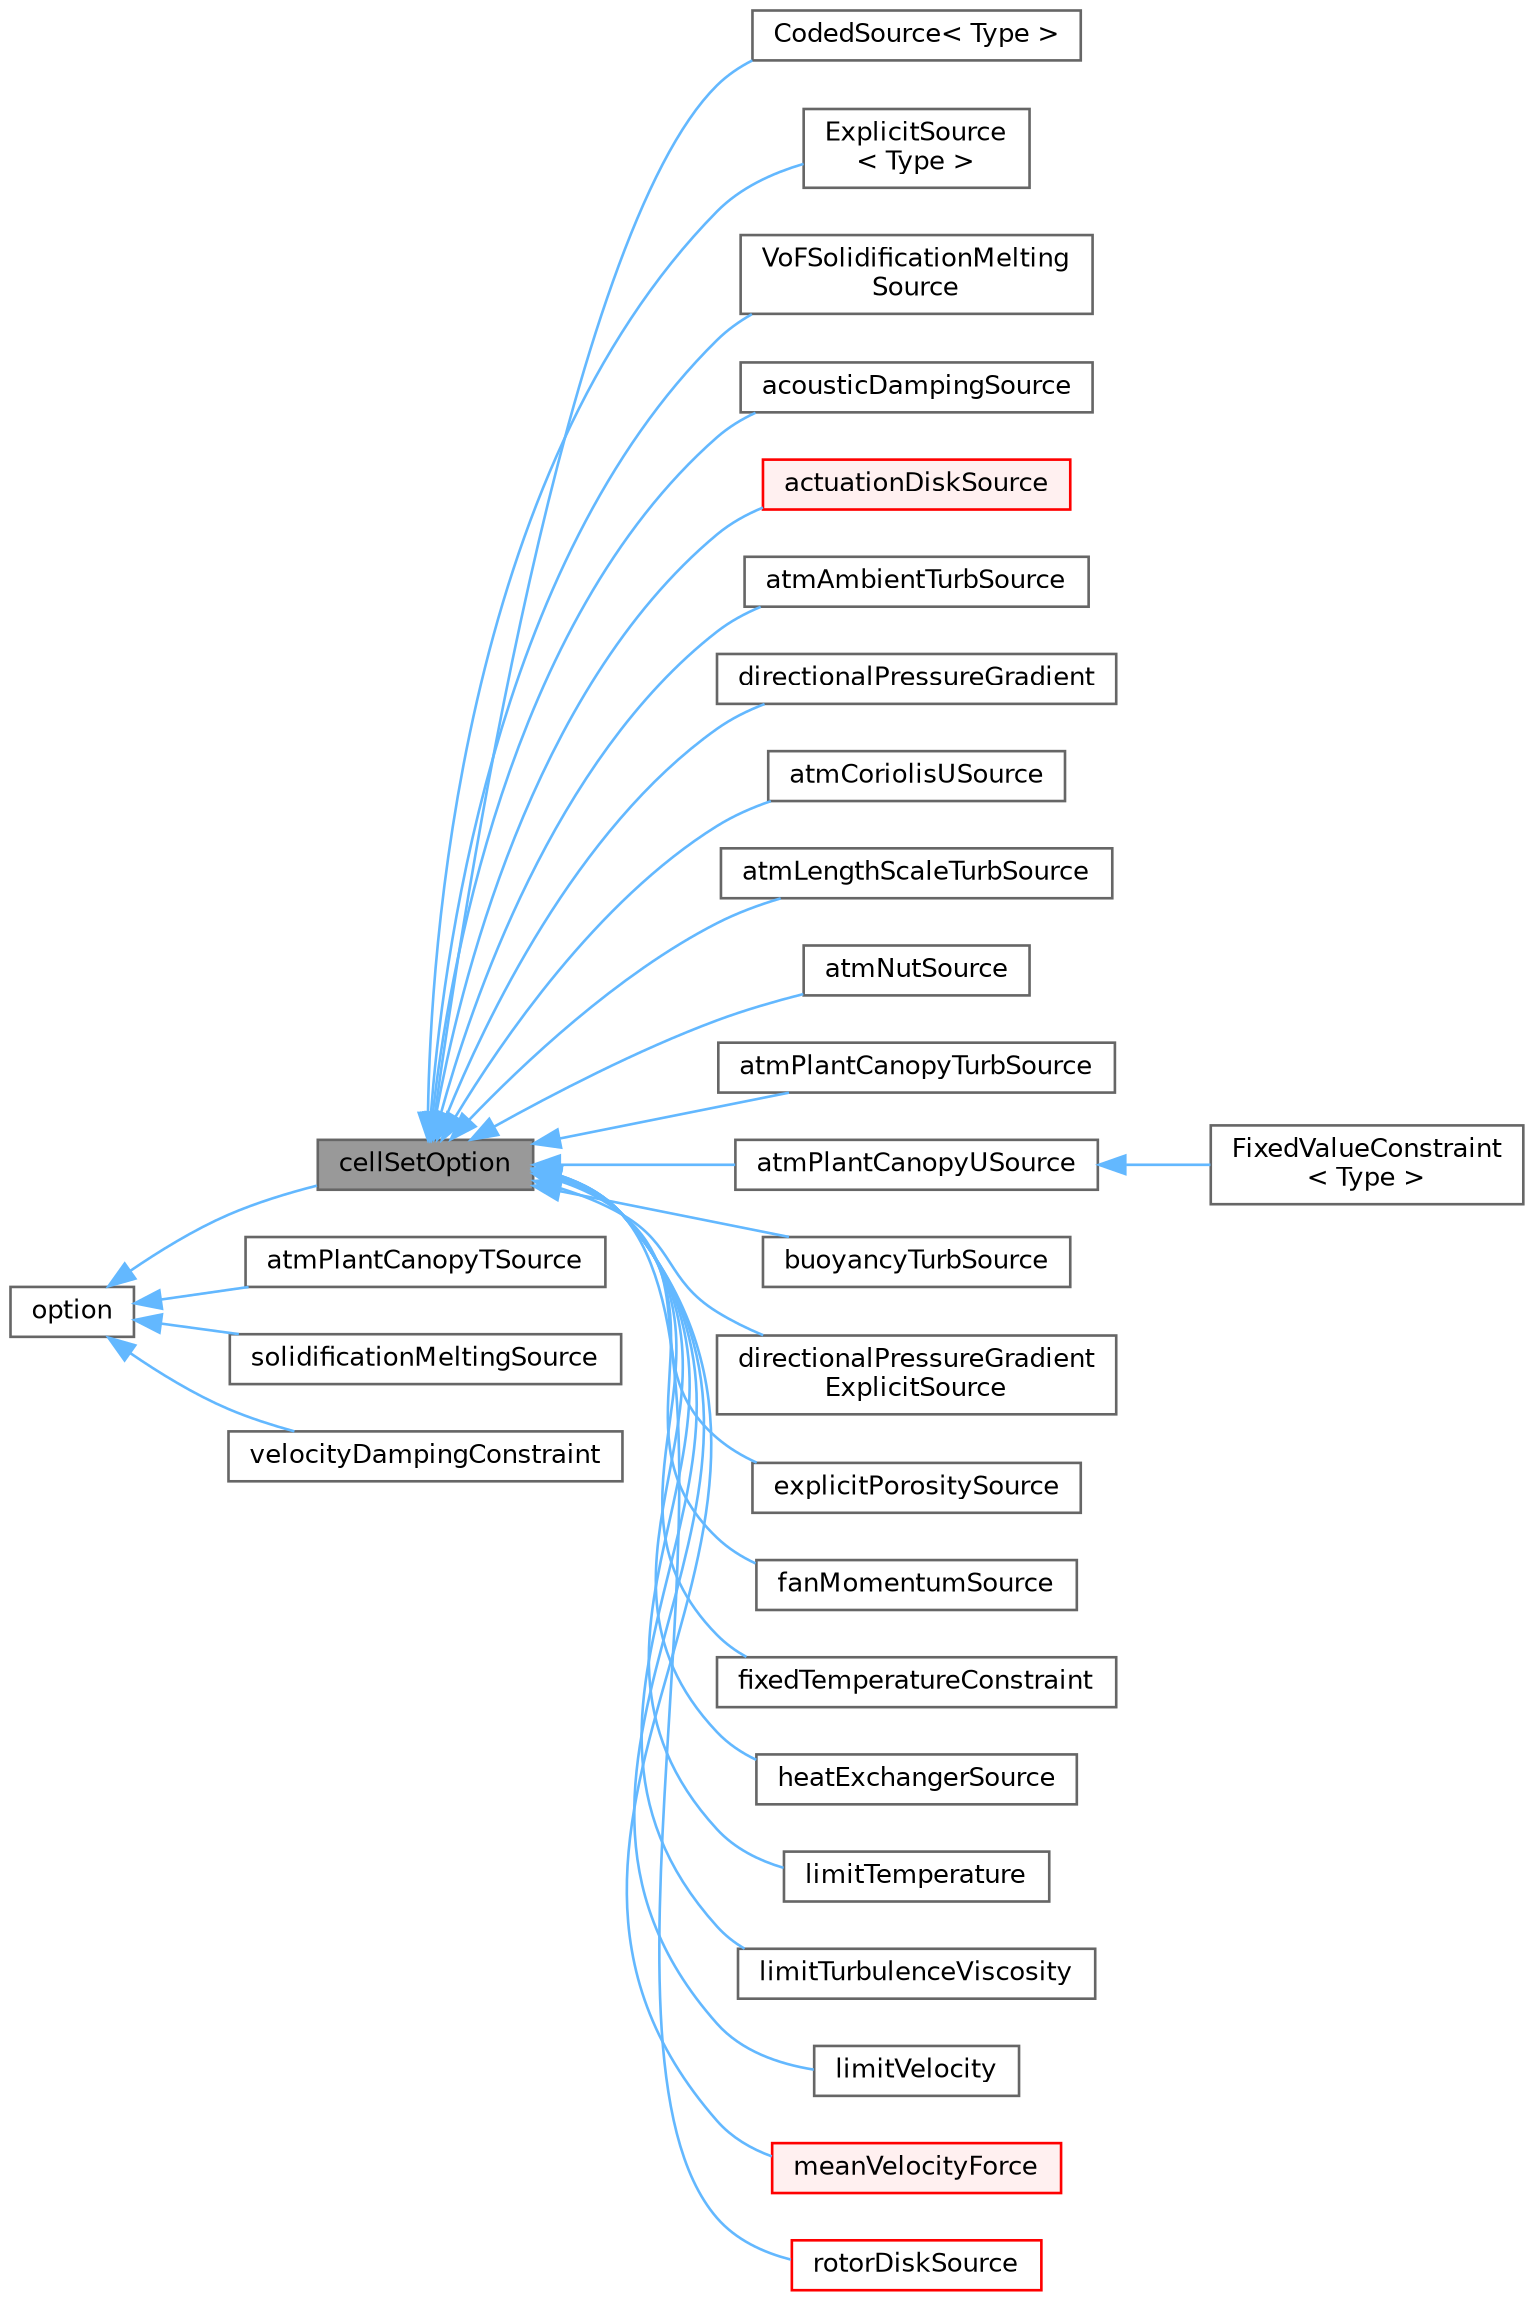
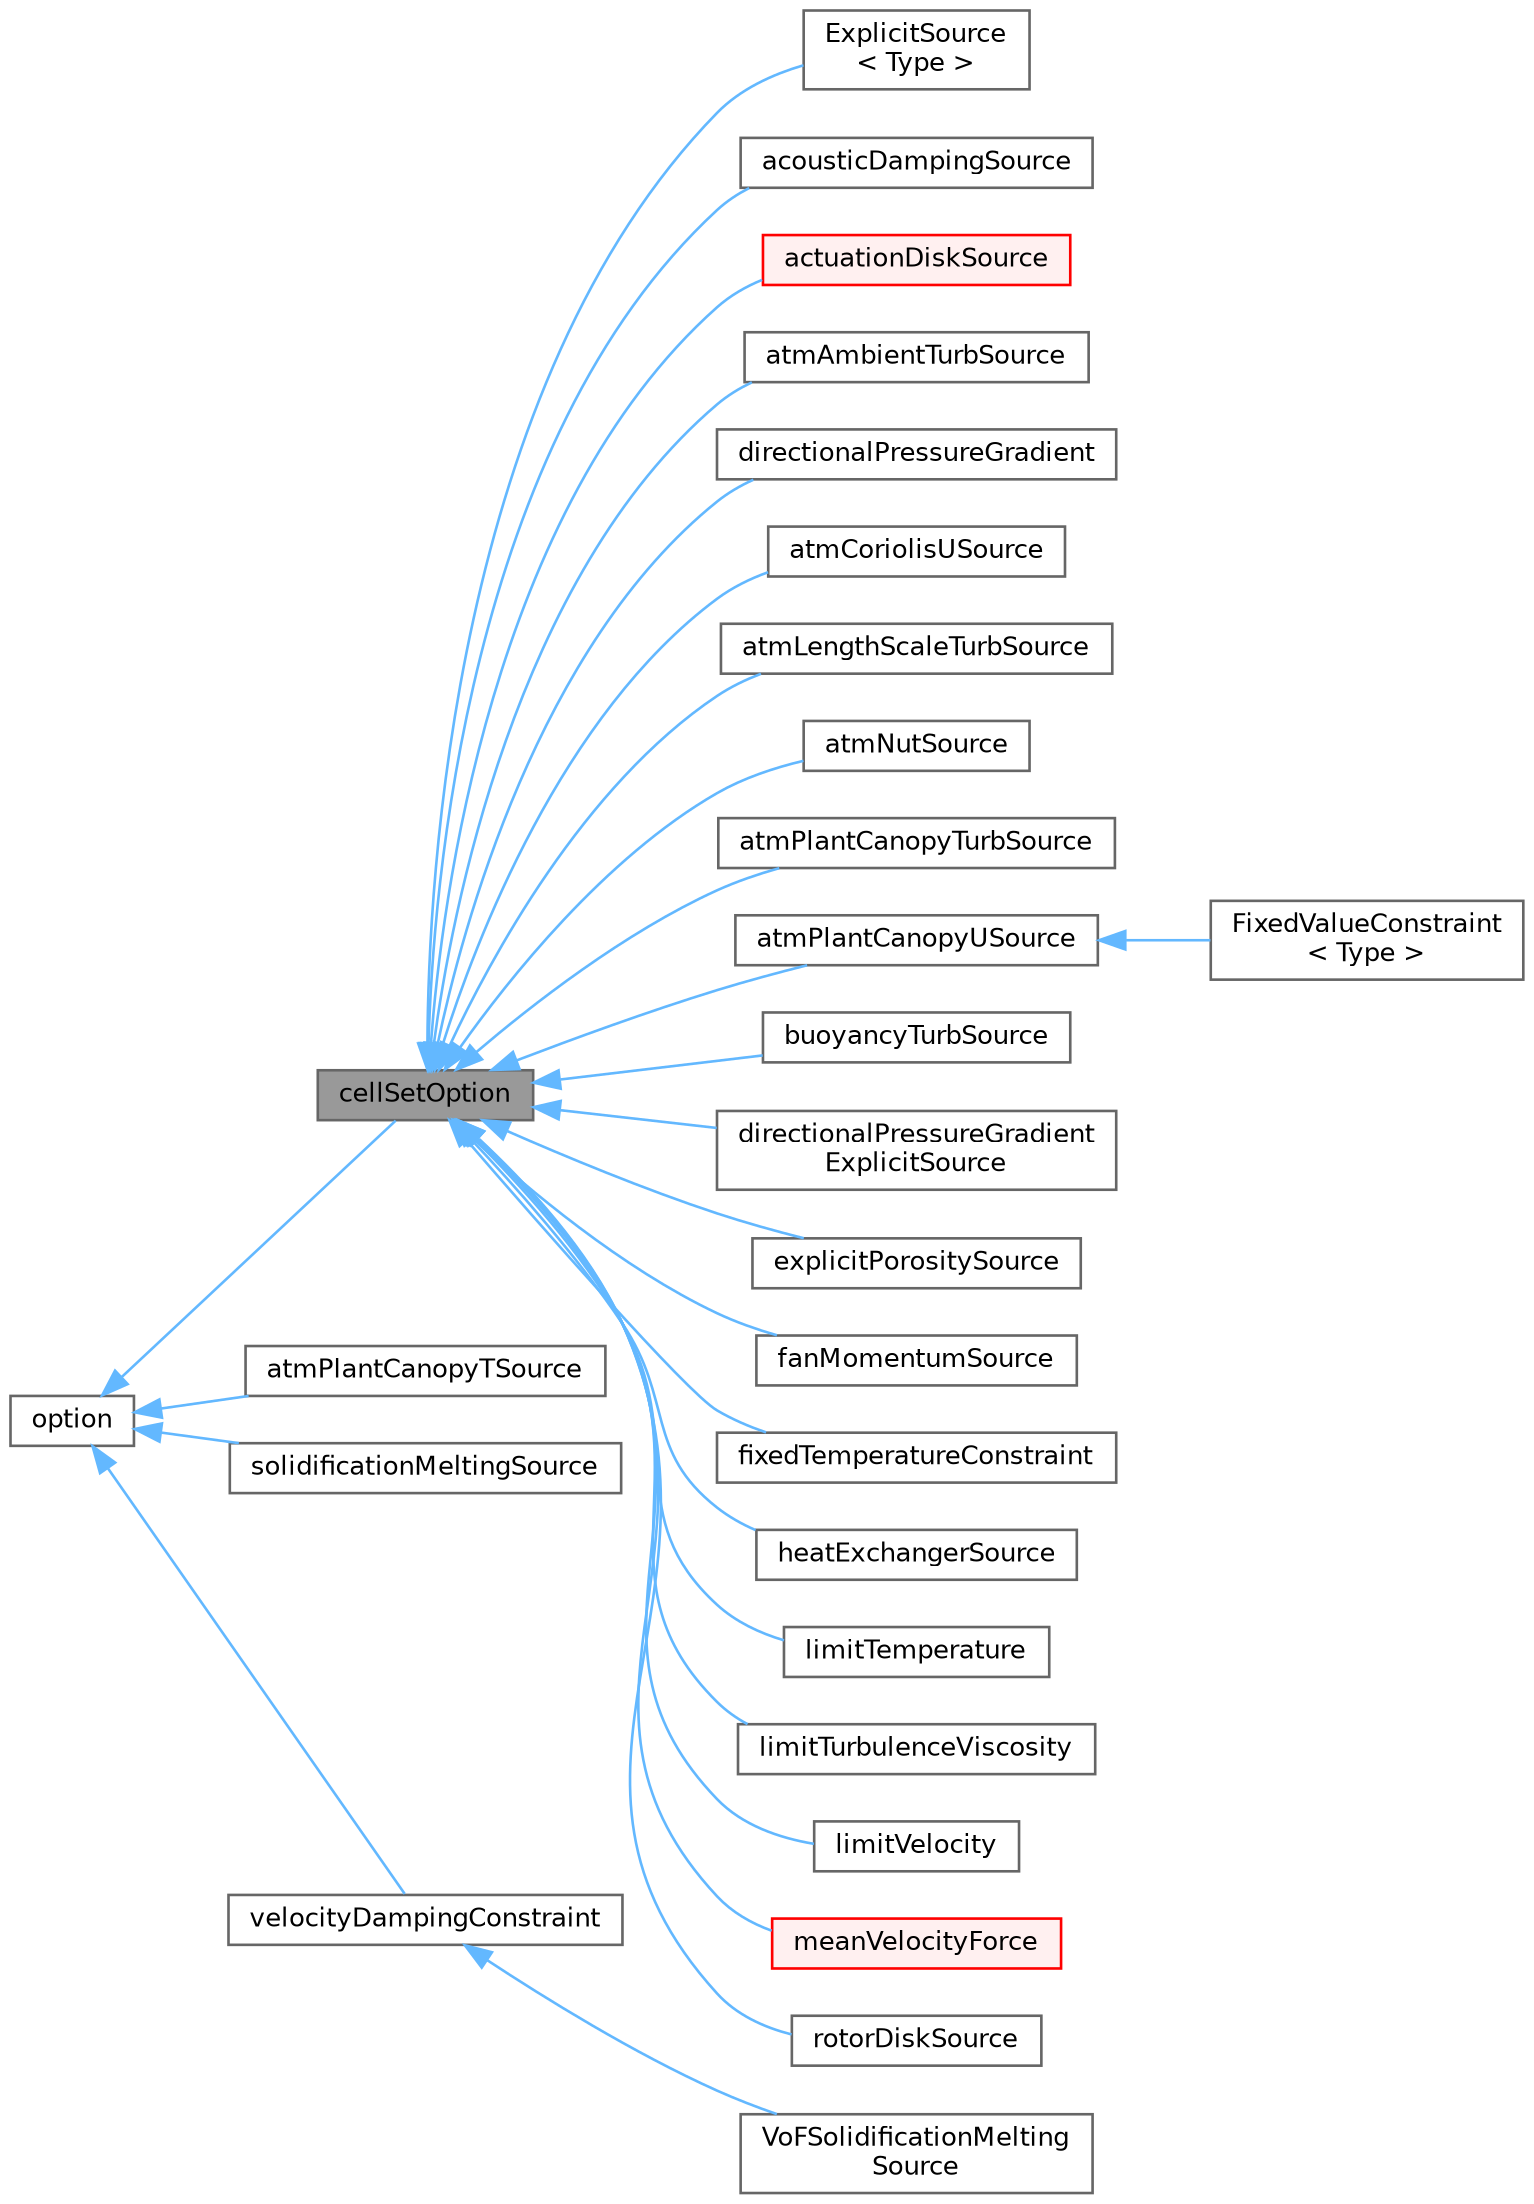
node "CodedSource< Type >": removed
edge "VoFSolidificationMelting Source" -> "cellSetOption": now "VoFSolidificationMelting Source" -> "velocityDampingConstraint"
node "rotorDiskSource": color red -> gray40
